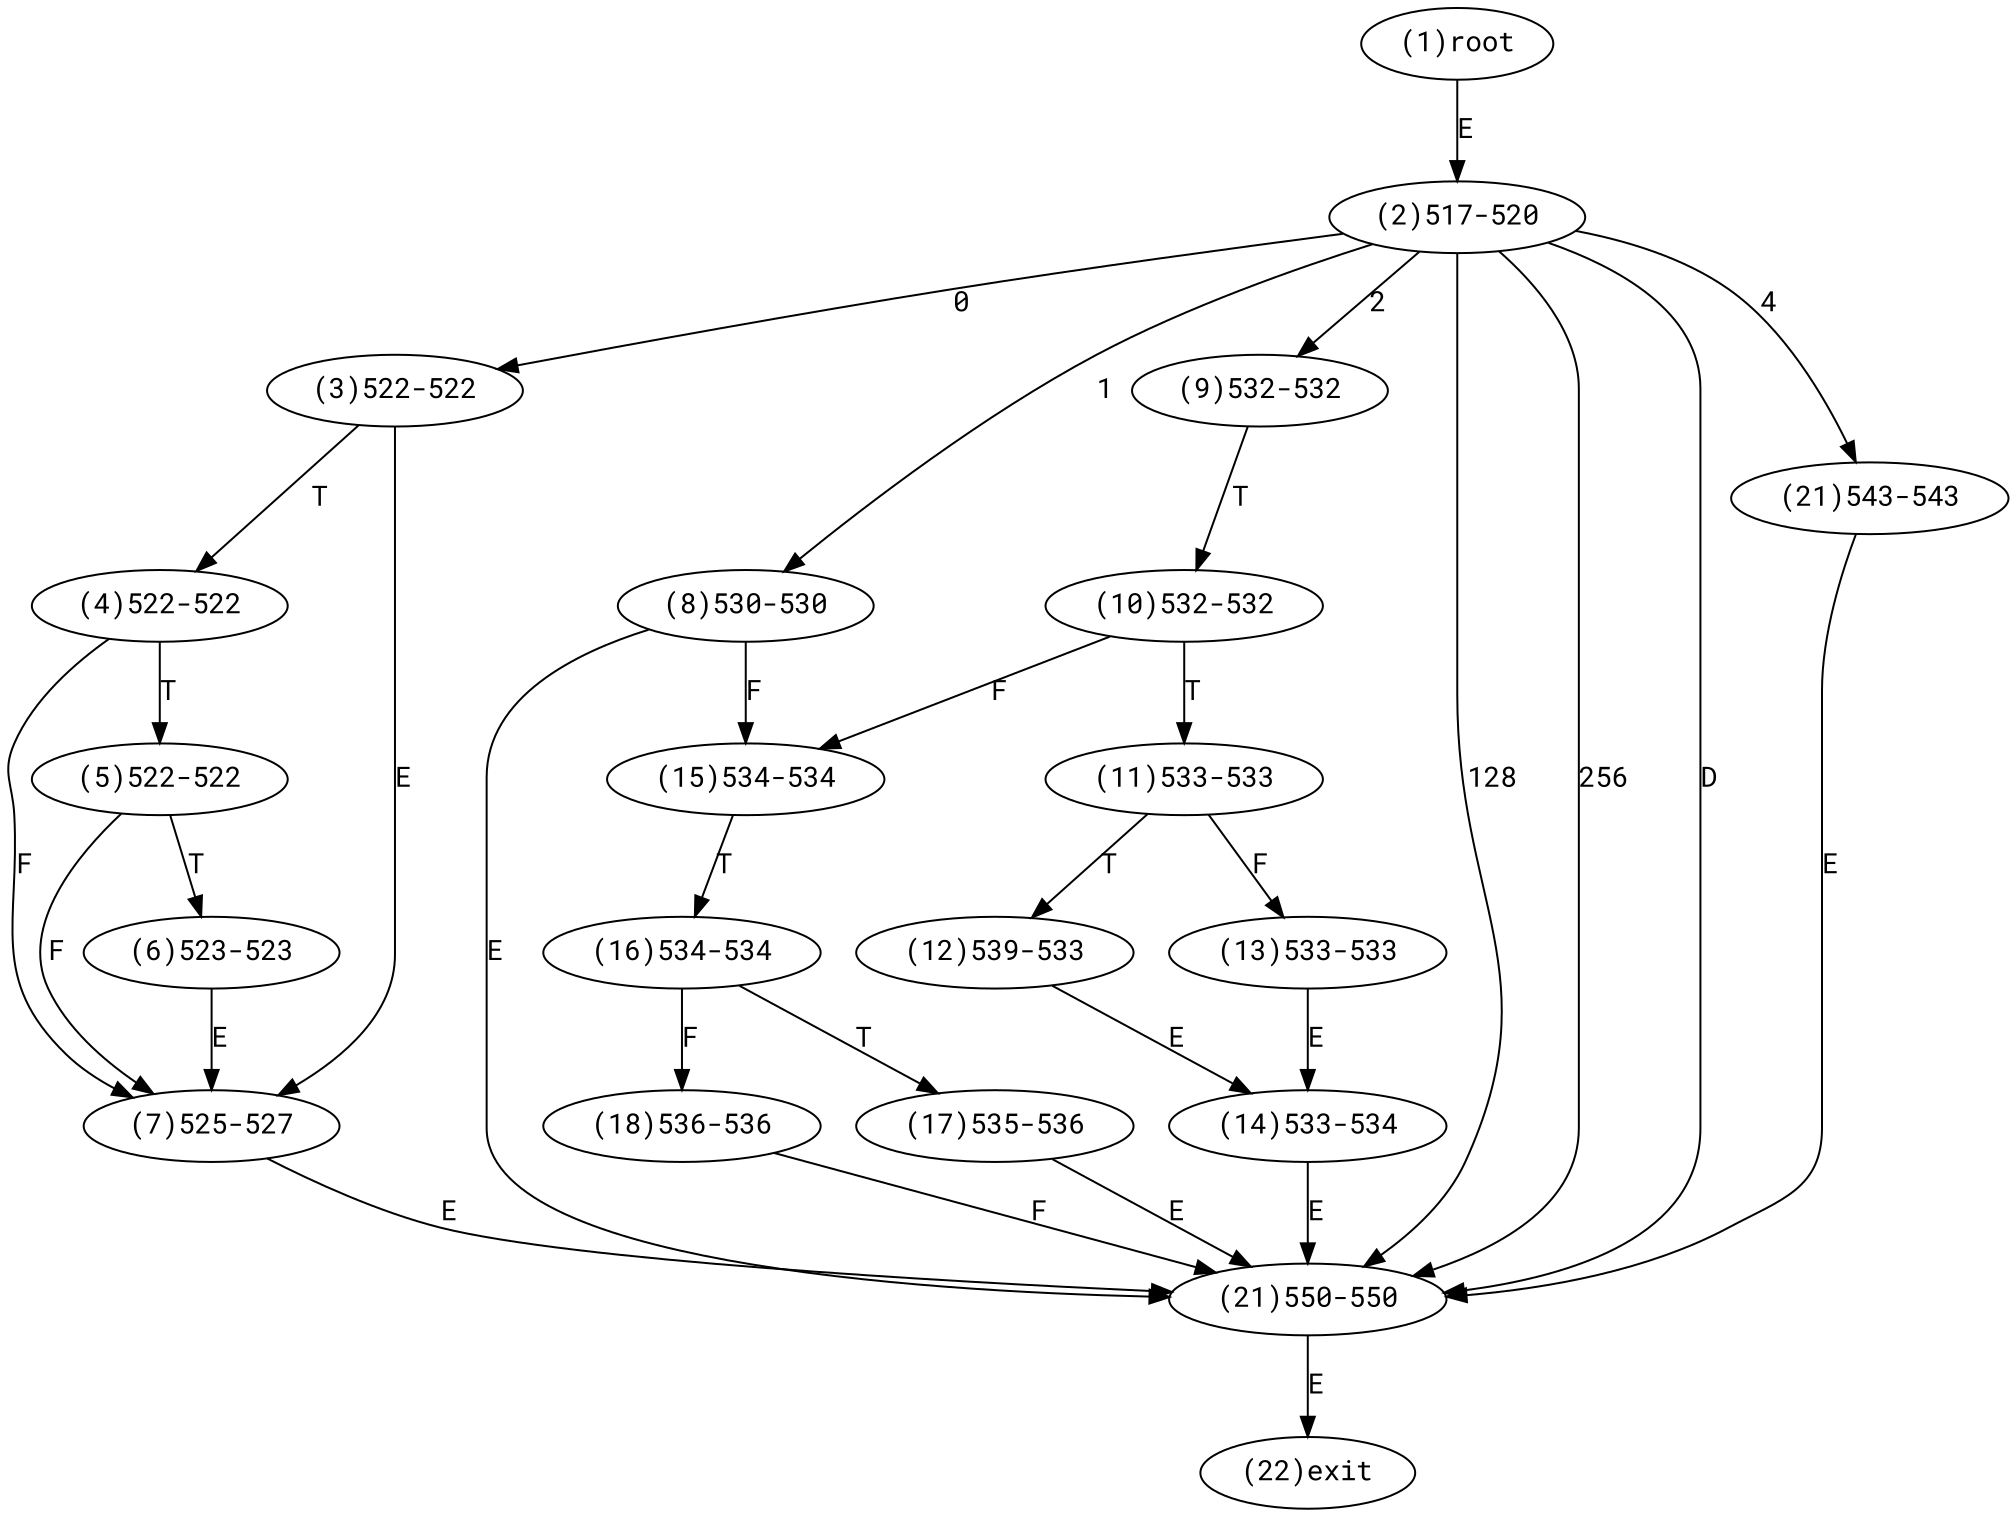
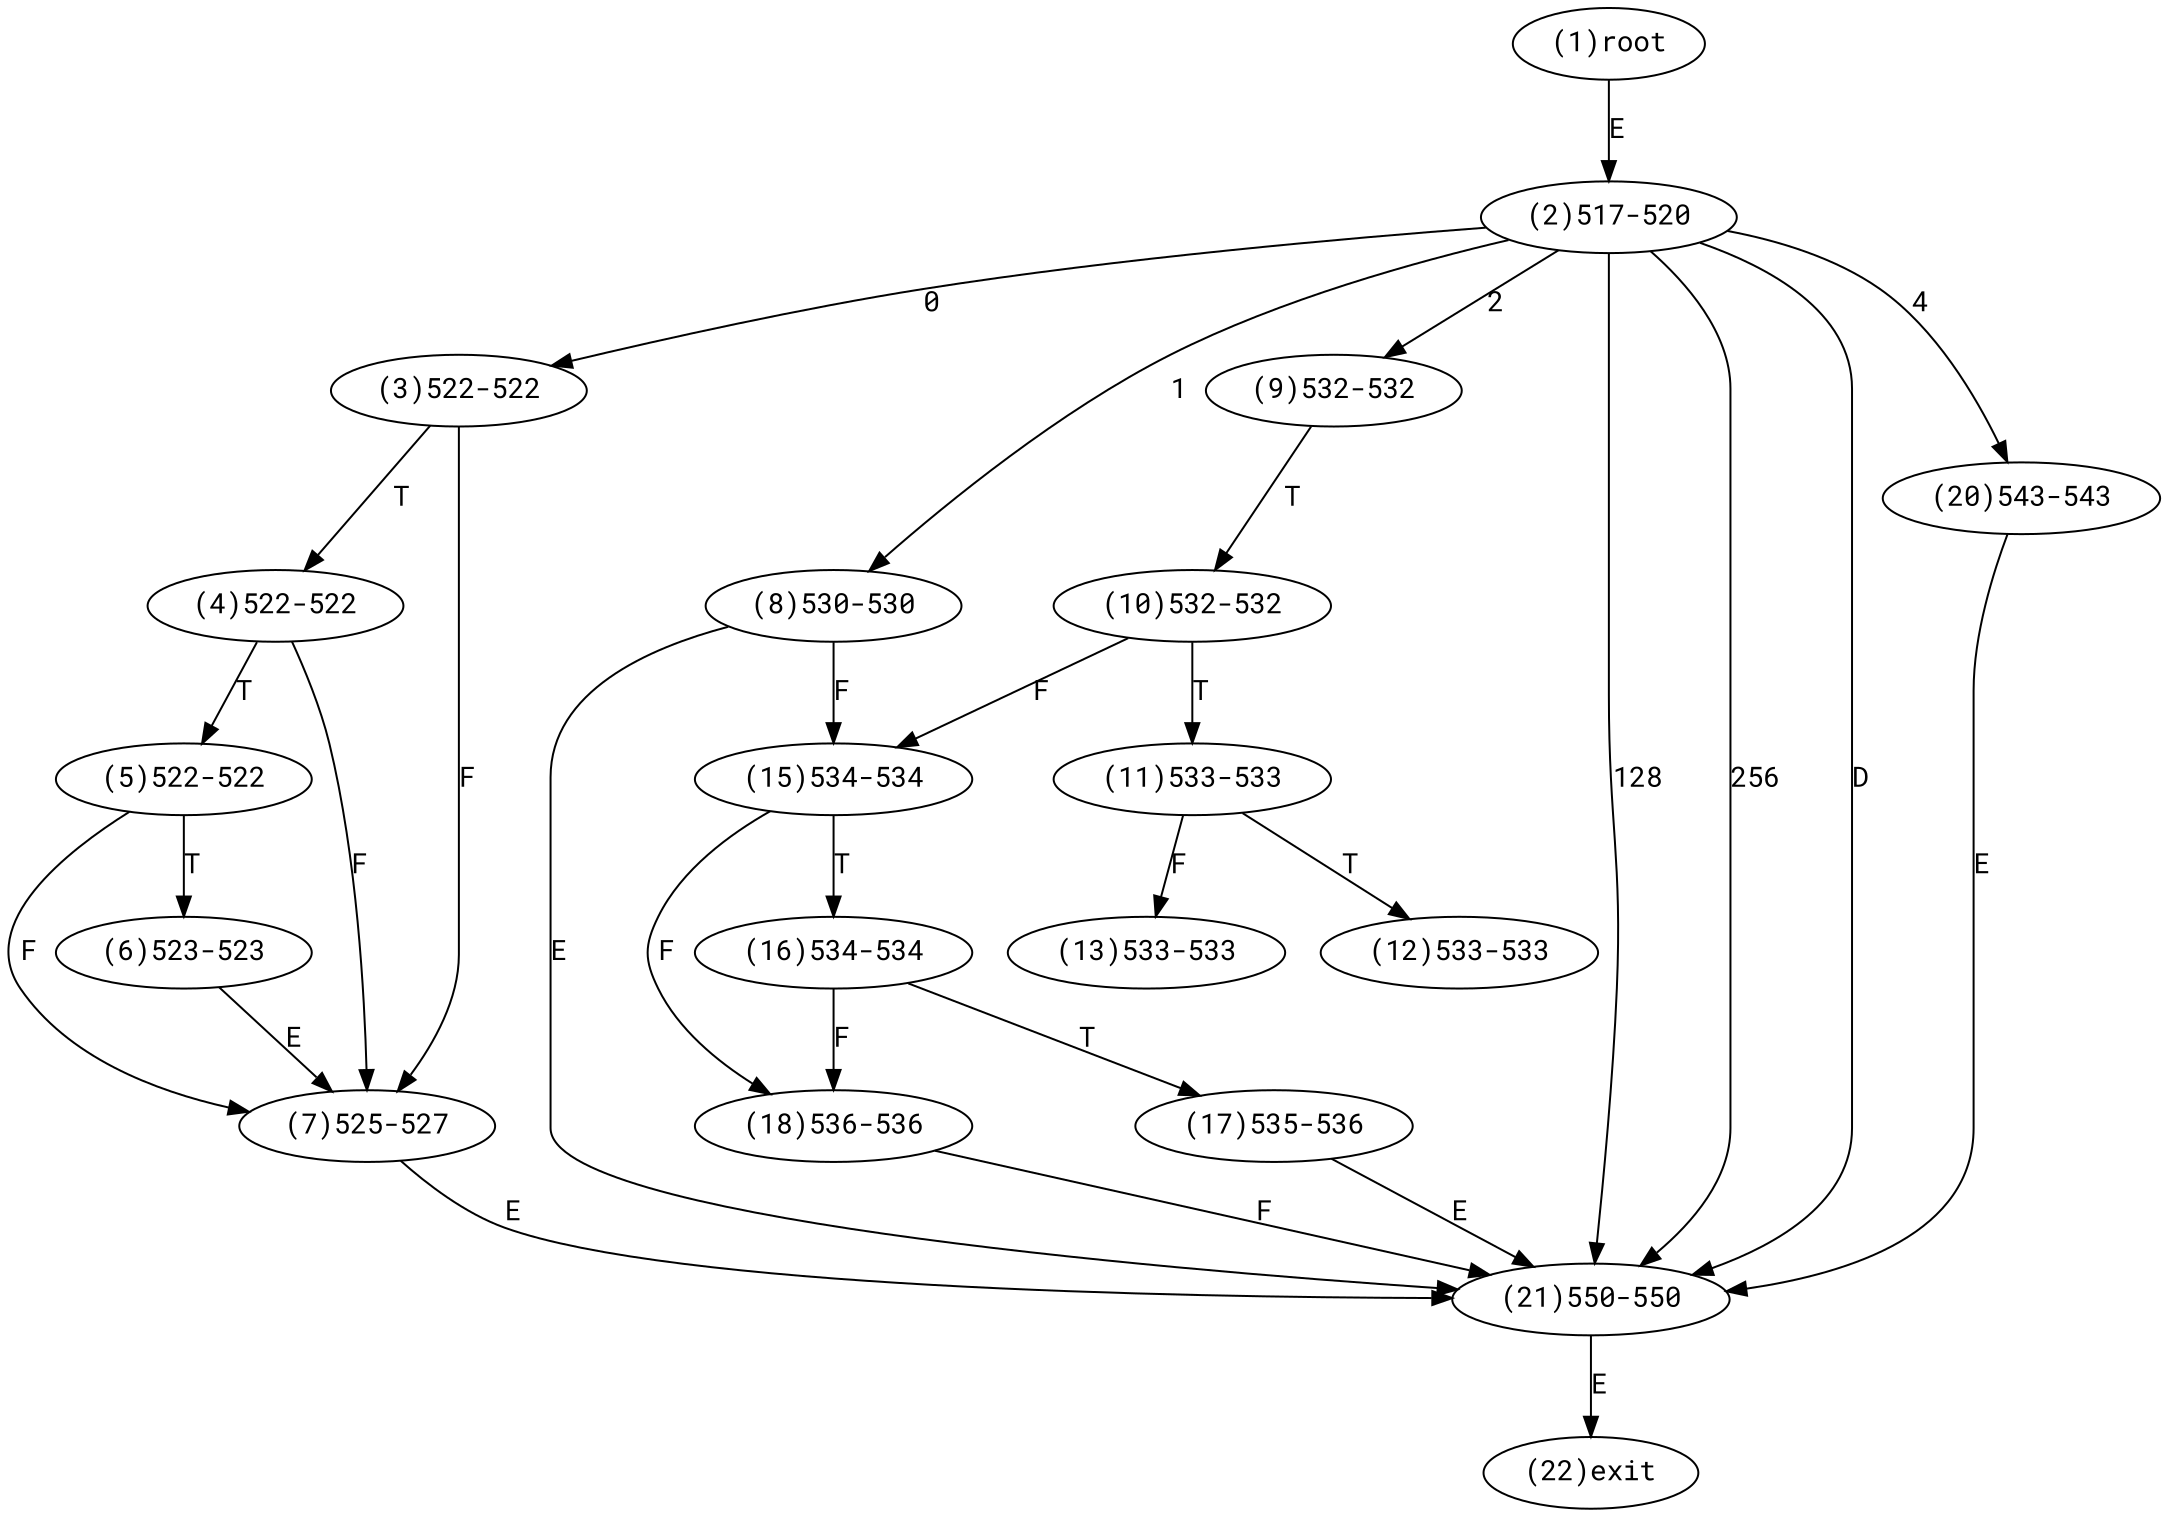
node "(21)543-543": label "(21)543-543" -> "(20)543-543"
edge "(3)522-522" -> "(7)525-527": label "E" -> "F"
edge "(15)534-534" -> "(18)536-536": added, label "F"
node "(12)539-533": label "(12)539-533" -> "(12)533-533"
node "(14)533-534": removed
